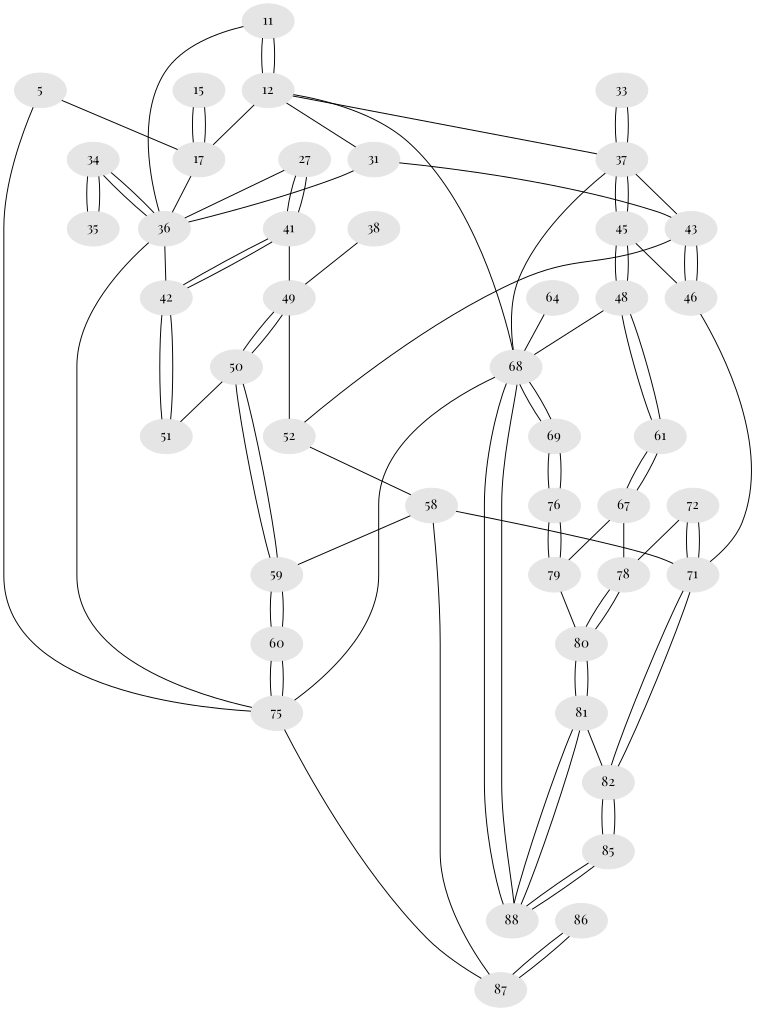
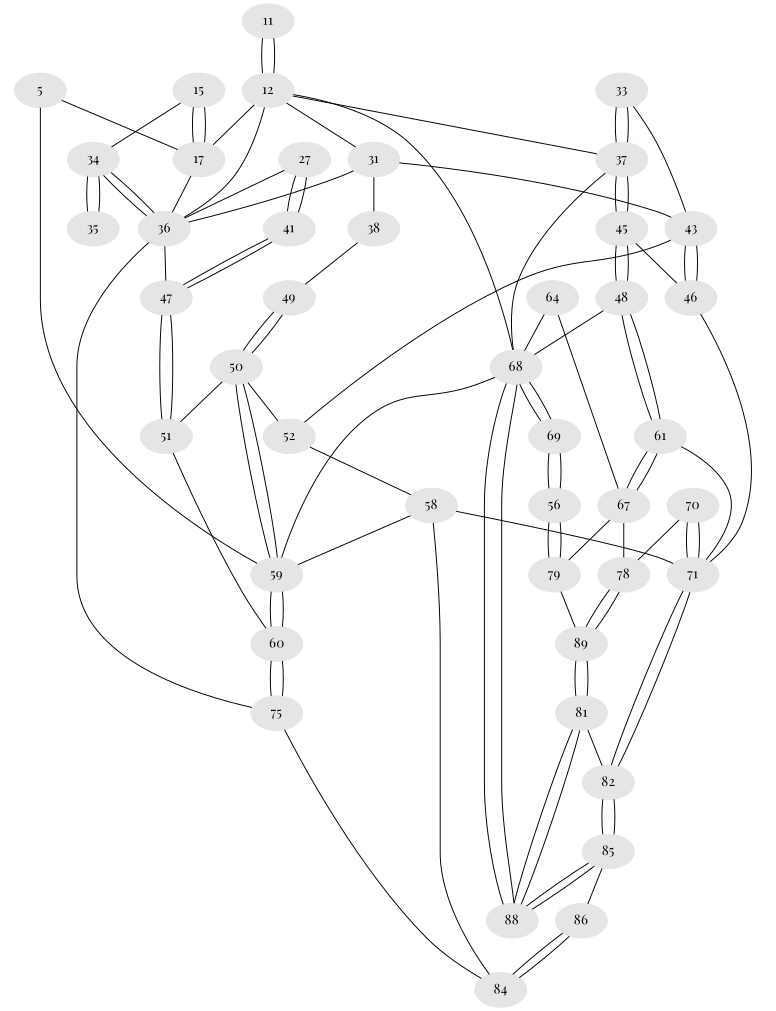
edge "11" -- "36": now "12" -- "36"
edge "15" -- "34": added
edge "31" -- "38": added
edge "37" -- "43": now "33" -- "43"
edge "41" -- "49": removed
node "42": label "42" -> "47"
edge "49" -- "52": now "50" -- "52"
edge "64" -- "67": added
edge "5" -- "75": now "5" -- "59"
edge "61" -- "71": added
node "76": label "76" -> "56"
node "72": label "72" -> "70"
edge "68" -- "75": now "68" -- "59"
edge "51" -- "60": added
node "80": label "80" -> "89"
edge "85" -- "86": added
node "87": label "87" -> "84"
